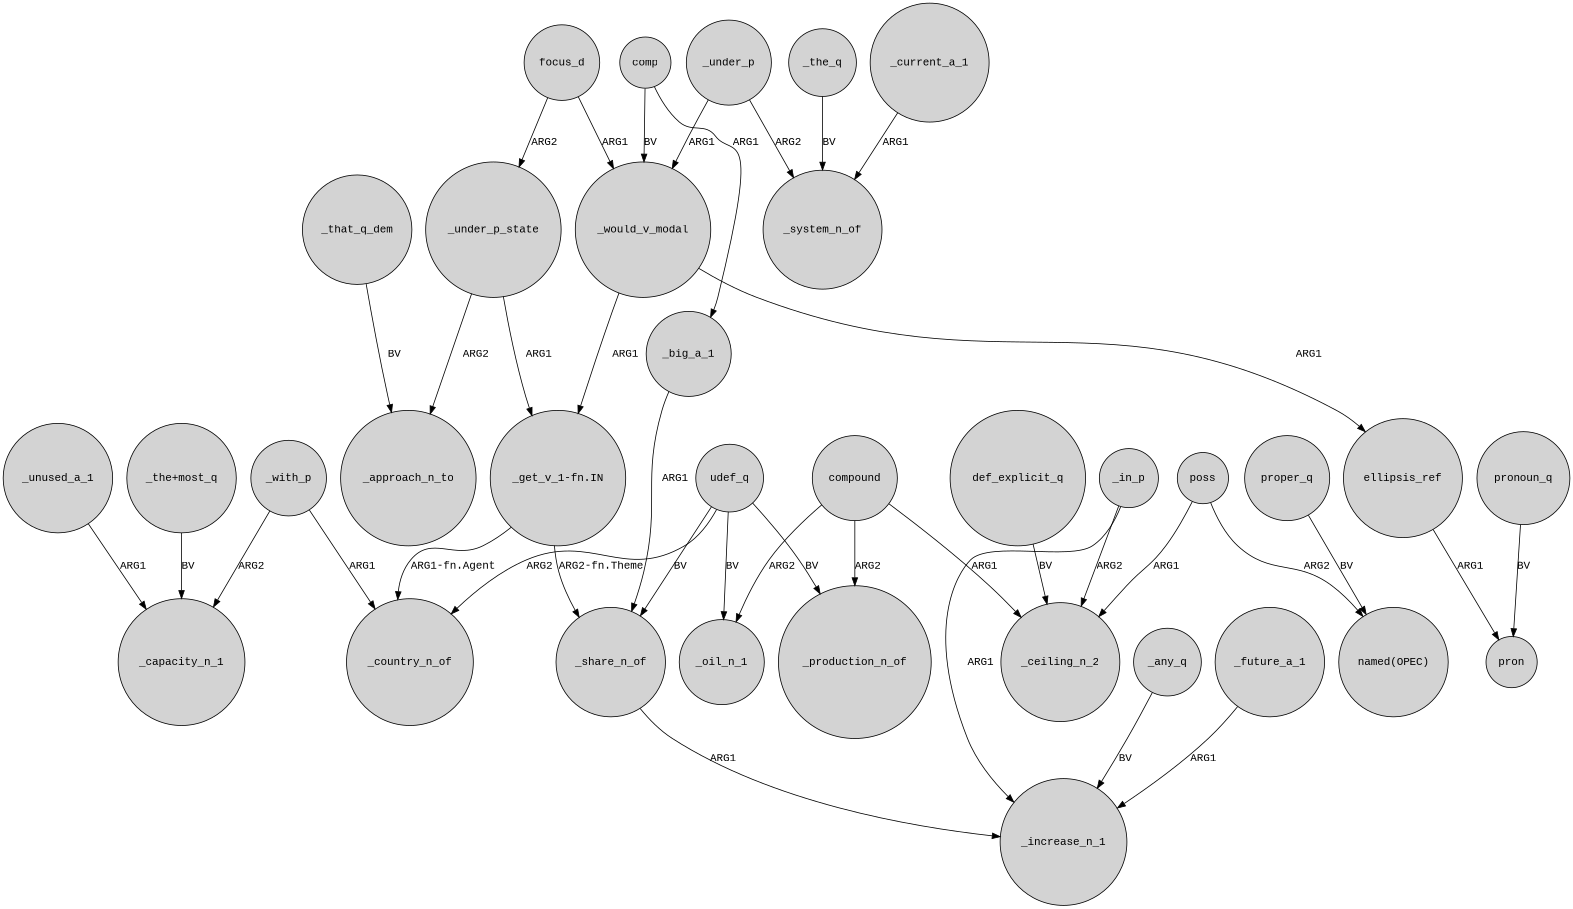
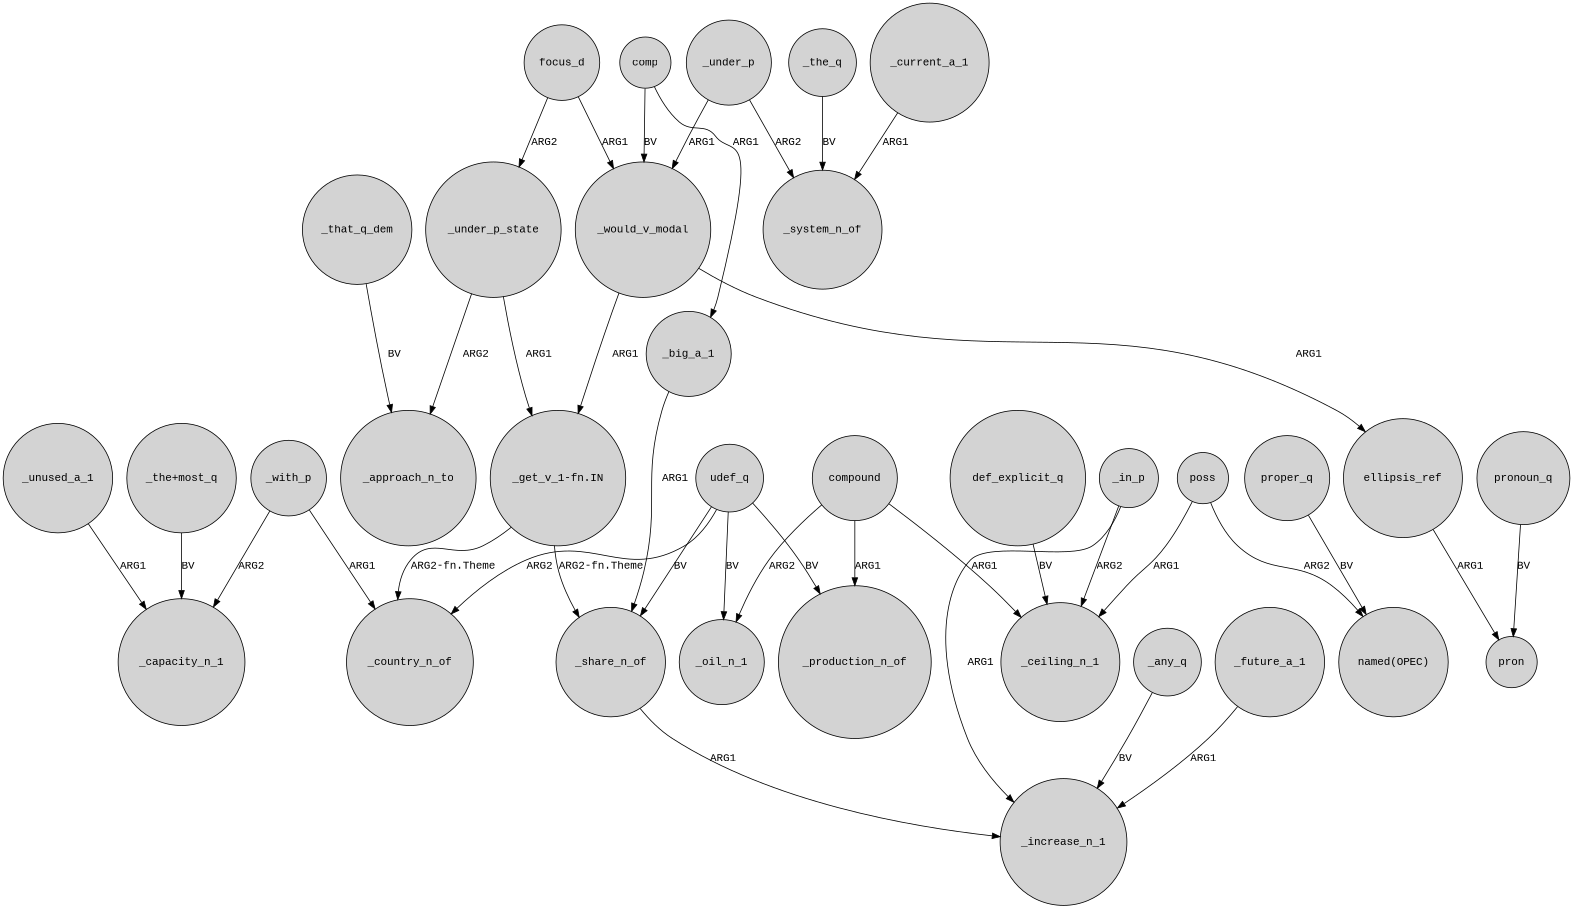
edge "_get_v_1-fn.IN" -> "_country_n_of": label "ARG1-fn.Agent" -> "ARG2-fn.Theme"
edge "compound" -> "_production_n_of": label "ARG2" -> "ARG1"
node "_ceiling_n_2": label "_ceiling_n_2" -> "_ceiling_n_1"
